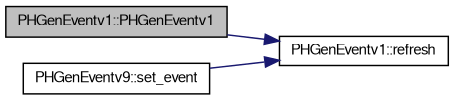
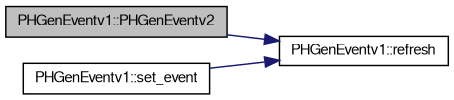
node "PHGenEventv1::PHGenEventv1": label "PHGenEventv1::PHGenEventv1" -> "PHGenEventv1::PHGenEventv2"
node "PHGenEventv9::set_event": label "PHGenEventv9::set_event" -> "PHGenEventv1::set_event"
